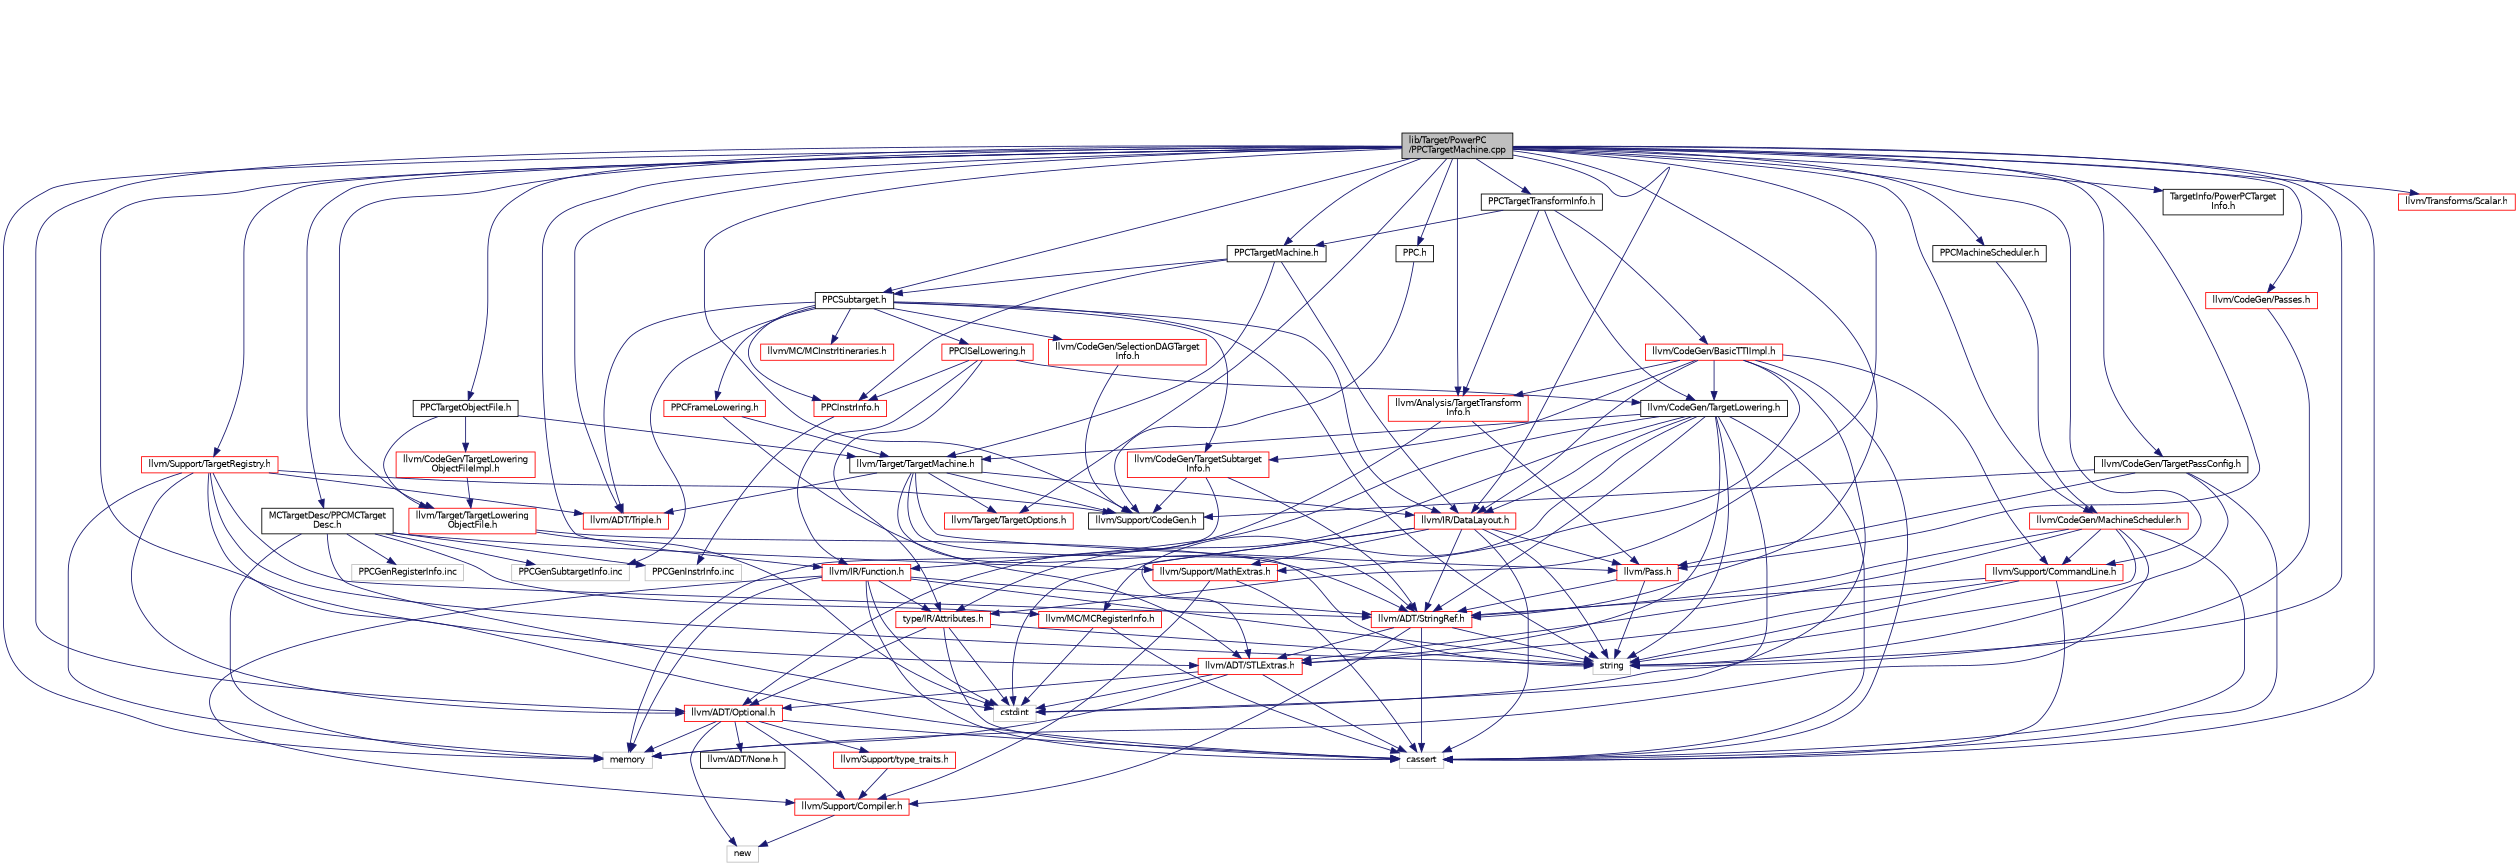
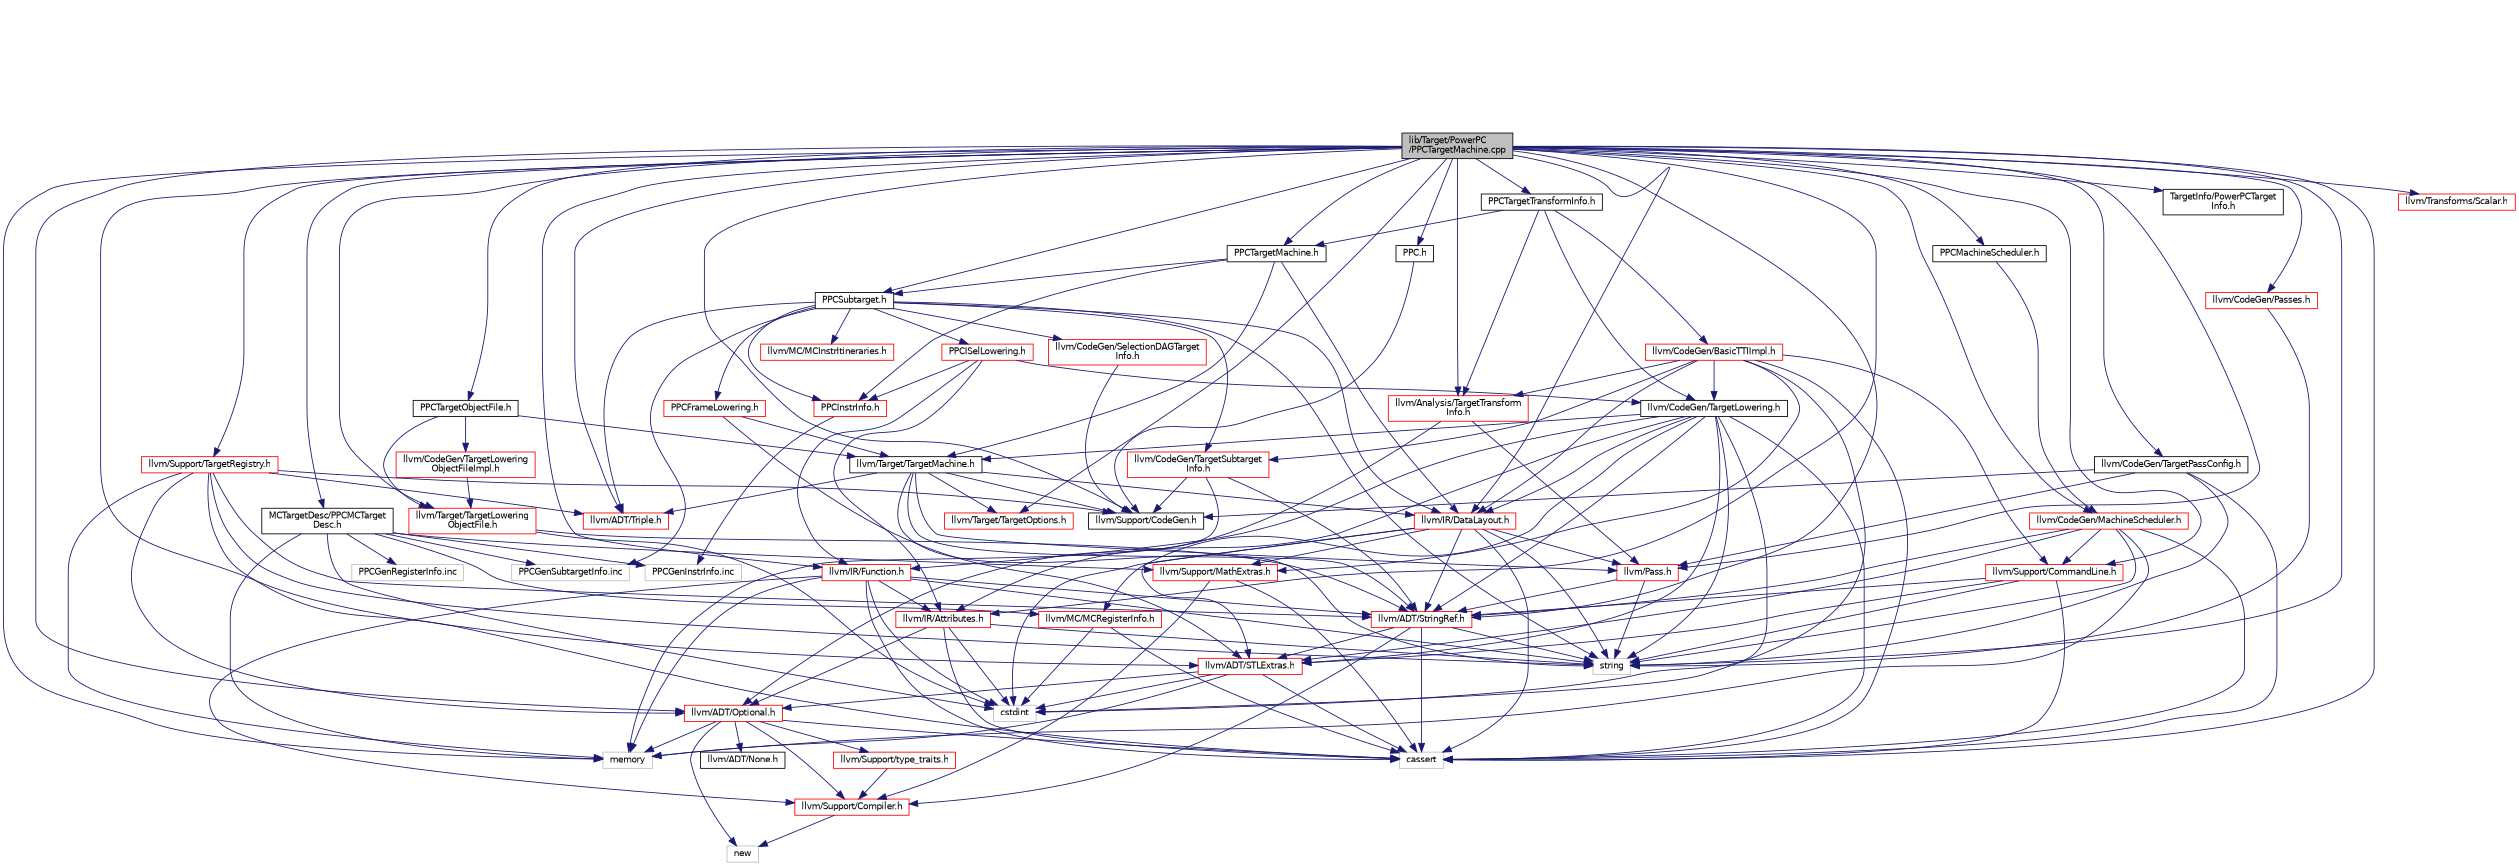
node "type/IR/Attributes.h": label "type/IR/Attributes.h" -> "llvm/IR/Attributes.h"
